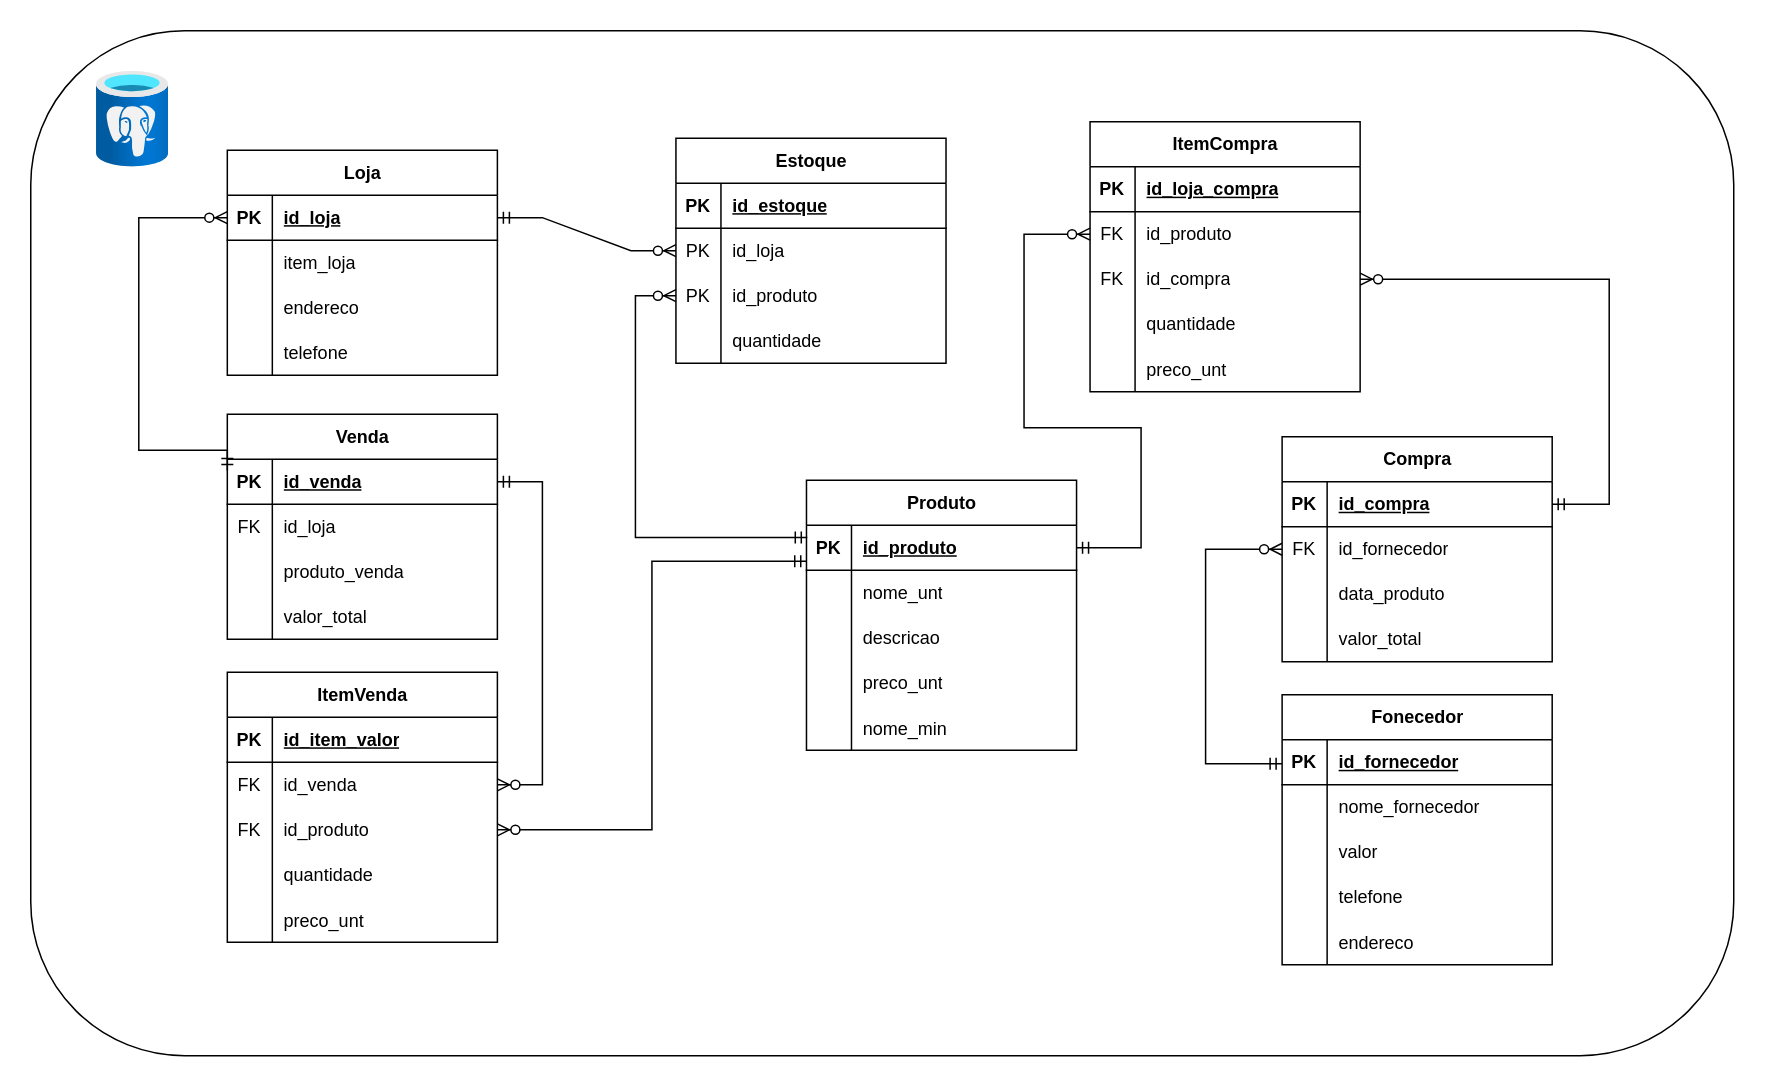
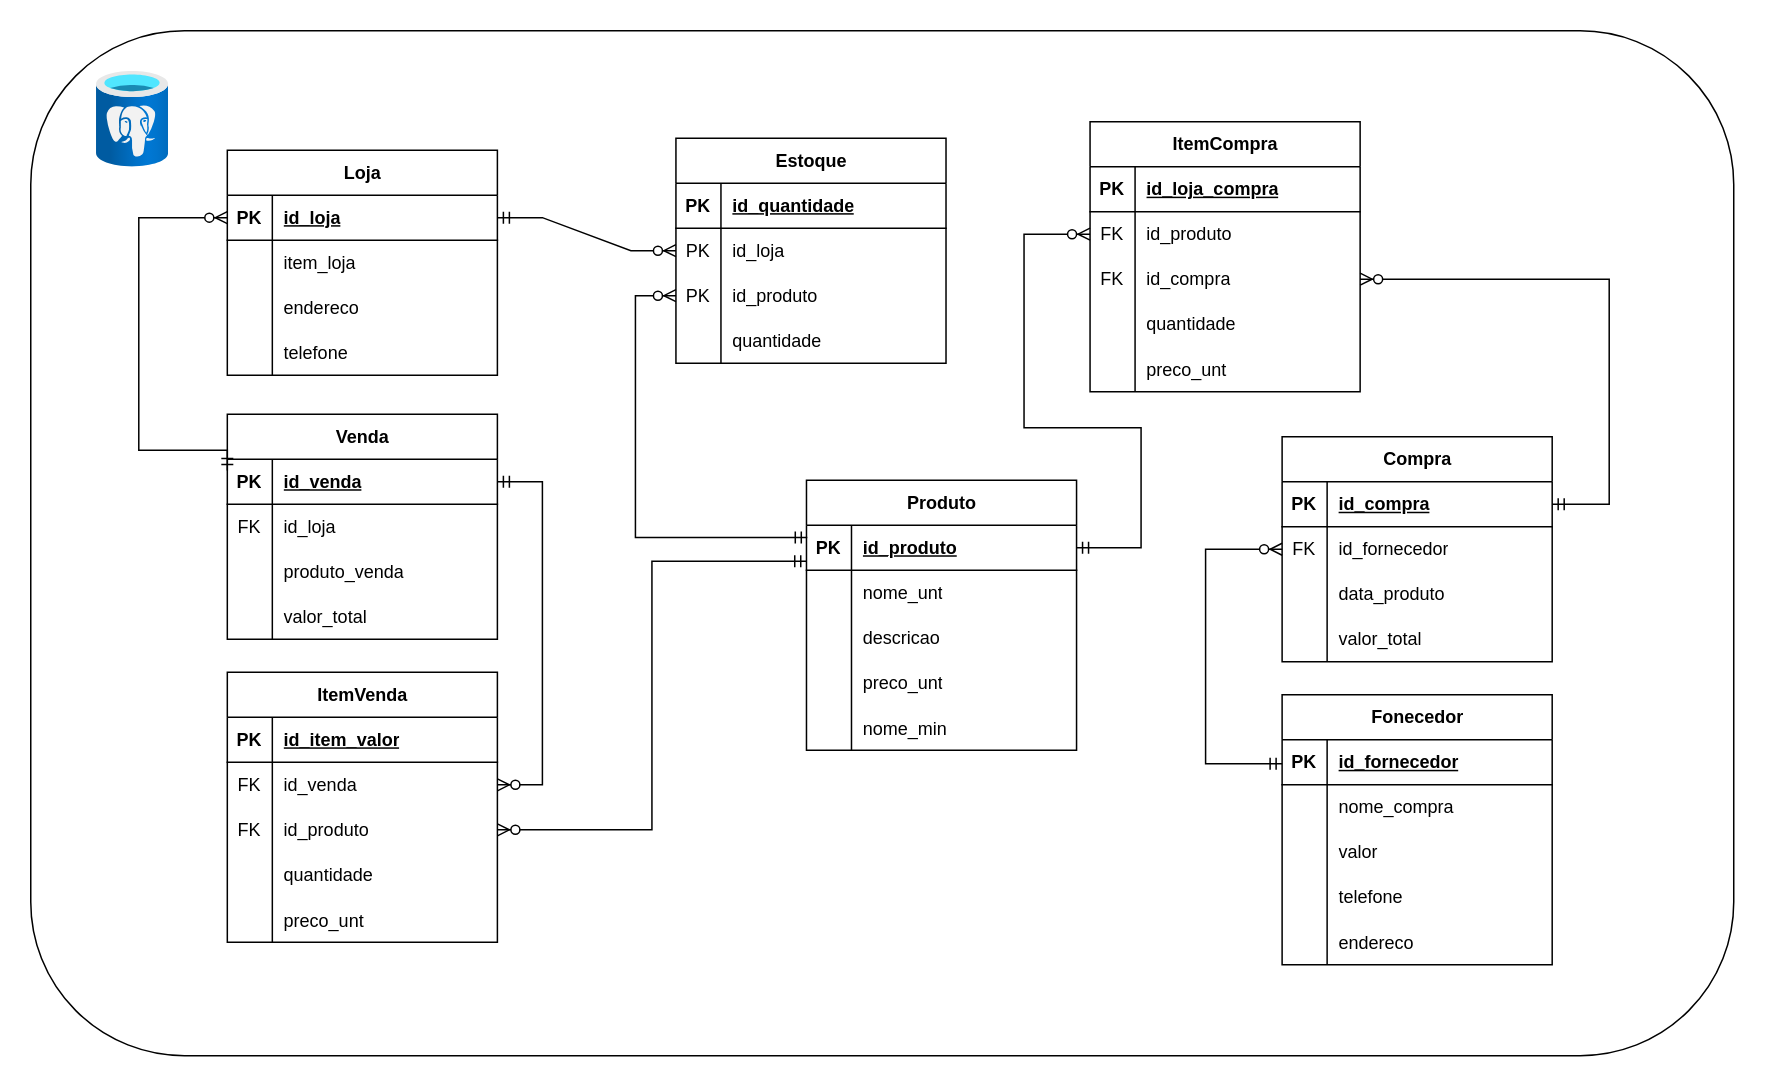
node "id_estoque": label "id_estoque" -> "id_quantidade"
node "nome_fornecedor": label "nome_fornecedor" -> "nome_compra"
